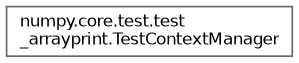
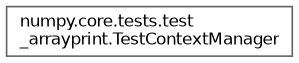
node "numpy.core.test.test _arrayprint.TestContextManager": label "numpy.core.test.test _arrayprint.TestContextManager" -> "numpy.core.tests.test _arrayprint.TestContextManager"
